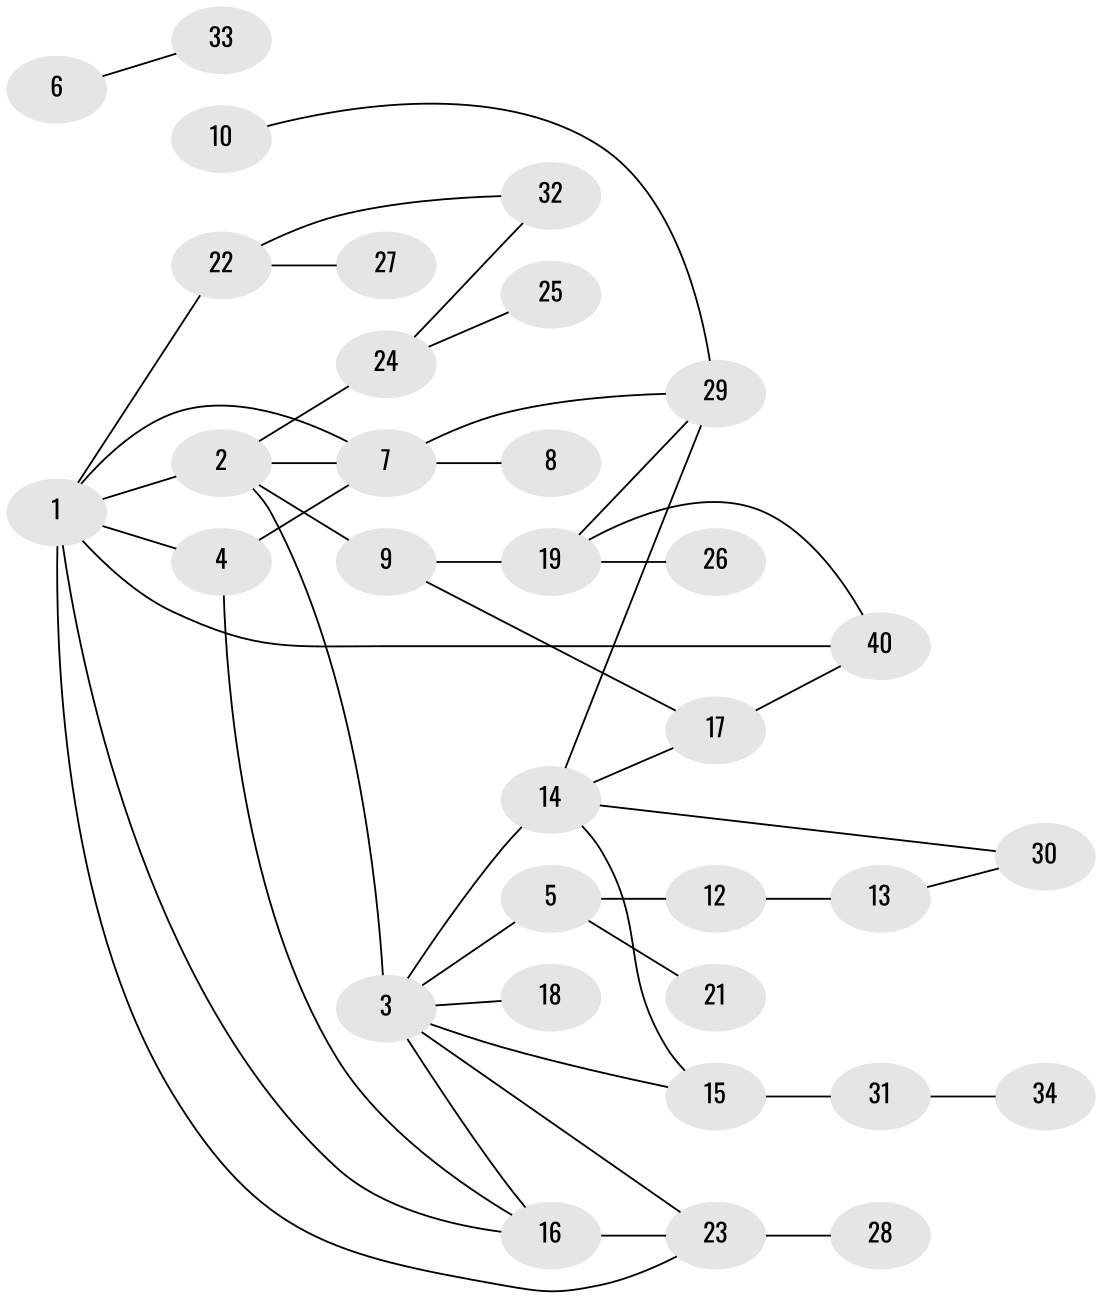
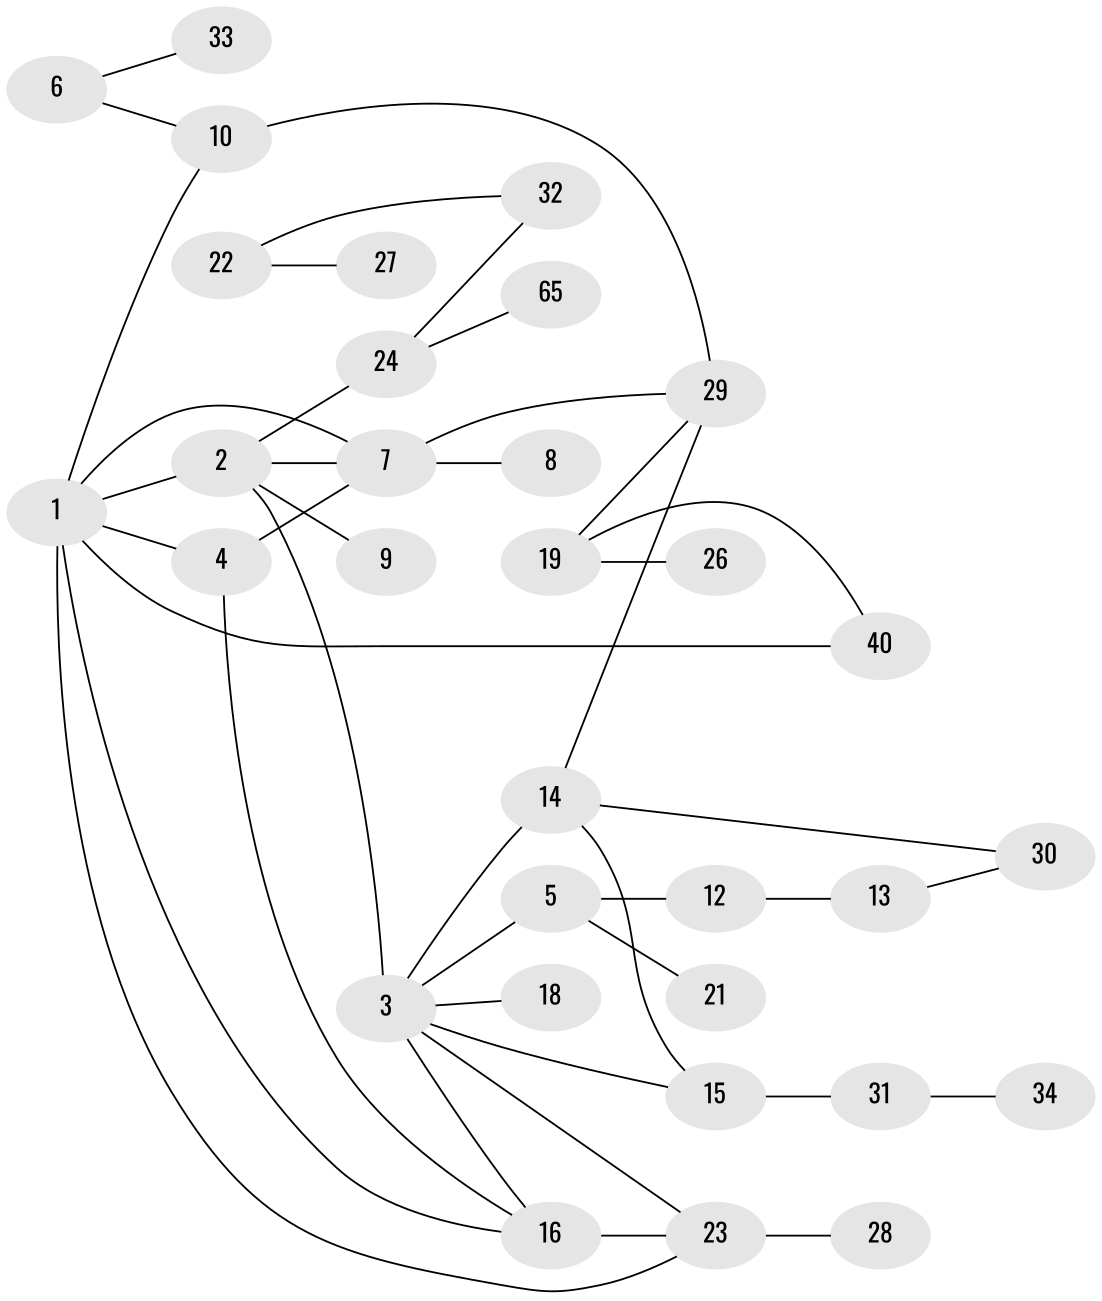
edge "6" -- "10": added
node "25": label "25" -> "65"
edge "22" -- "1": now "10" -- "1"
edge "9" -- "19": removed
node "17": removed
